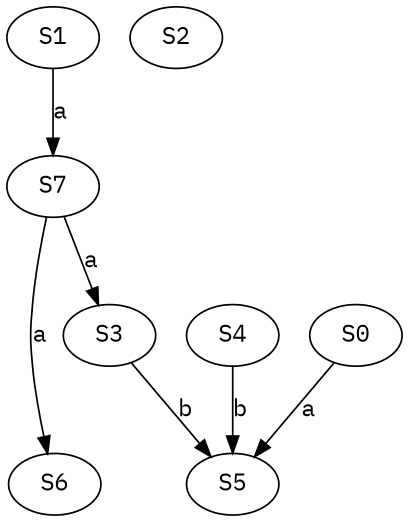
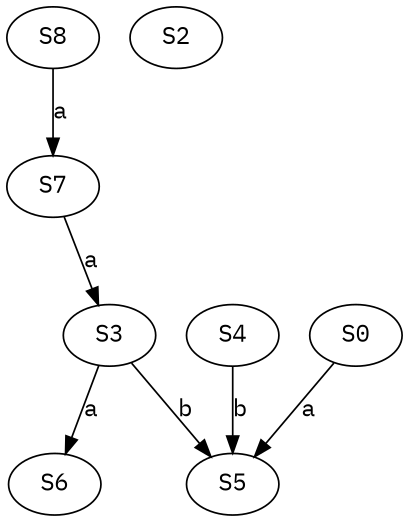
node "S1": label "S1" -> "S8"
edge "S7" -> "S6": now "S3" -> "S6"
